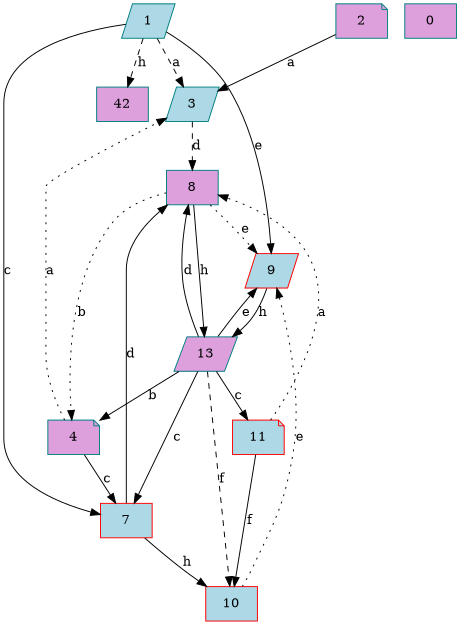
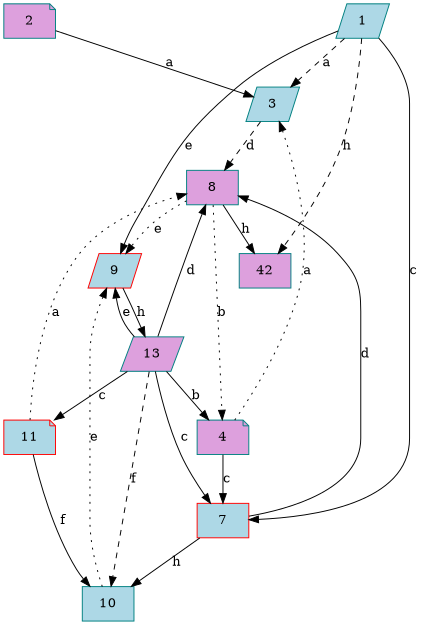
node "0": removed
edge "8" -> "13": now "8" -> "42"
node "10": color red -> teal
